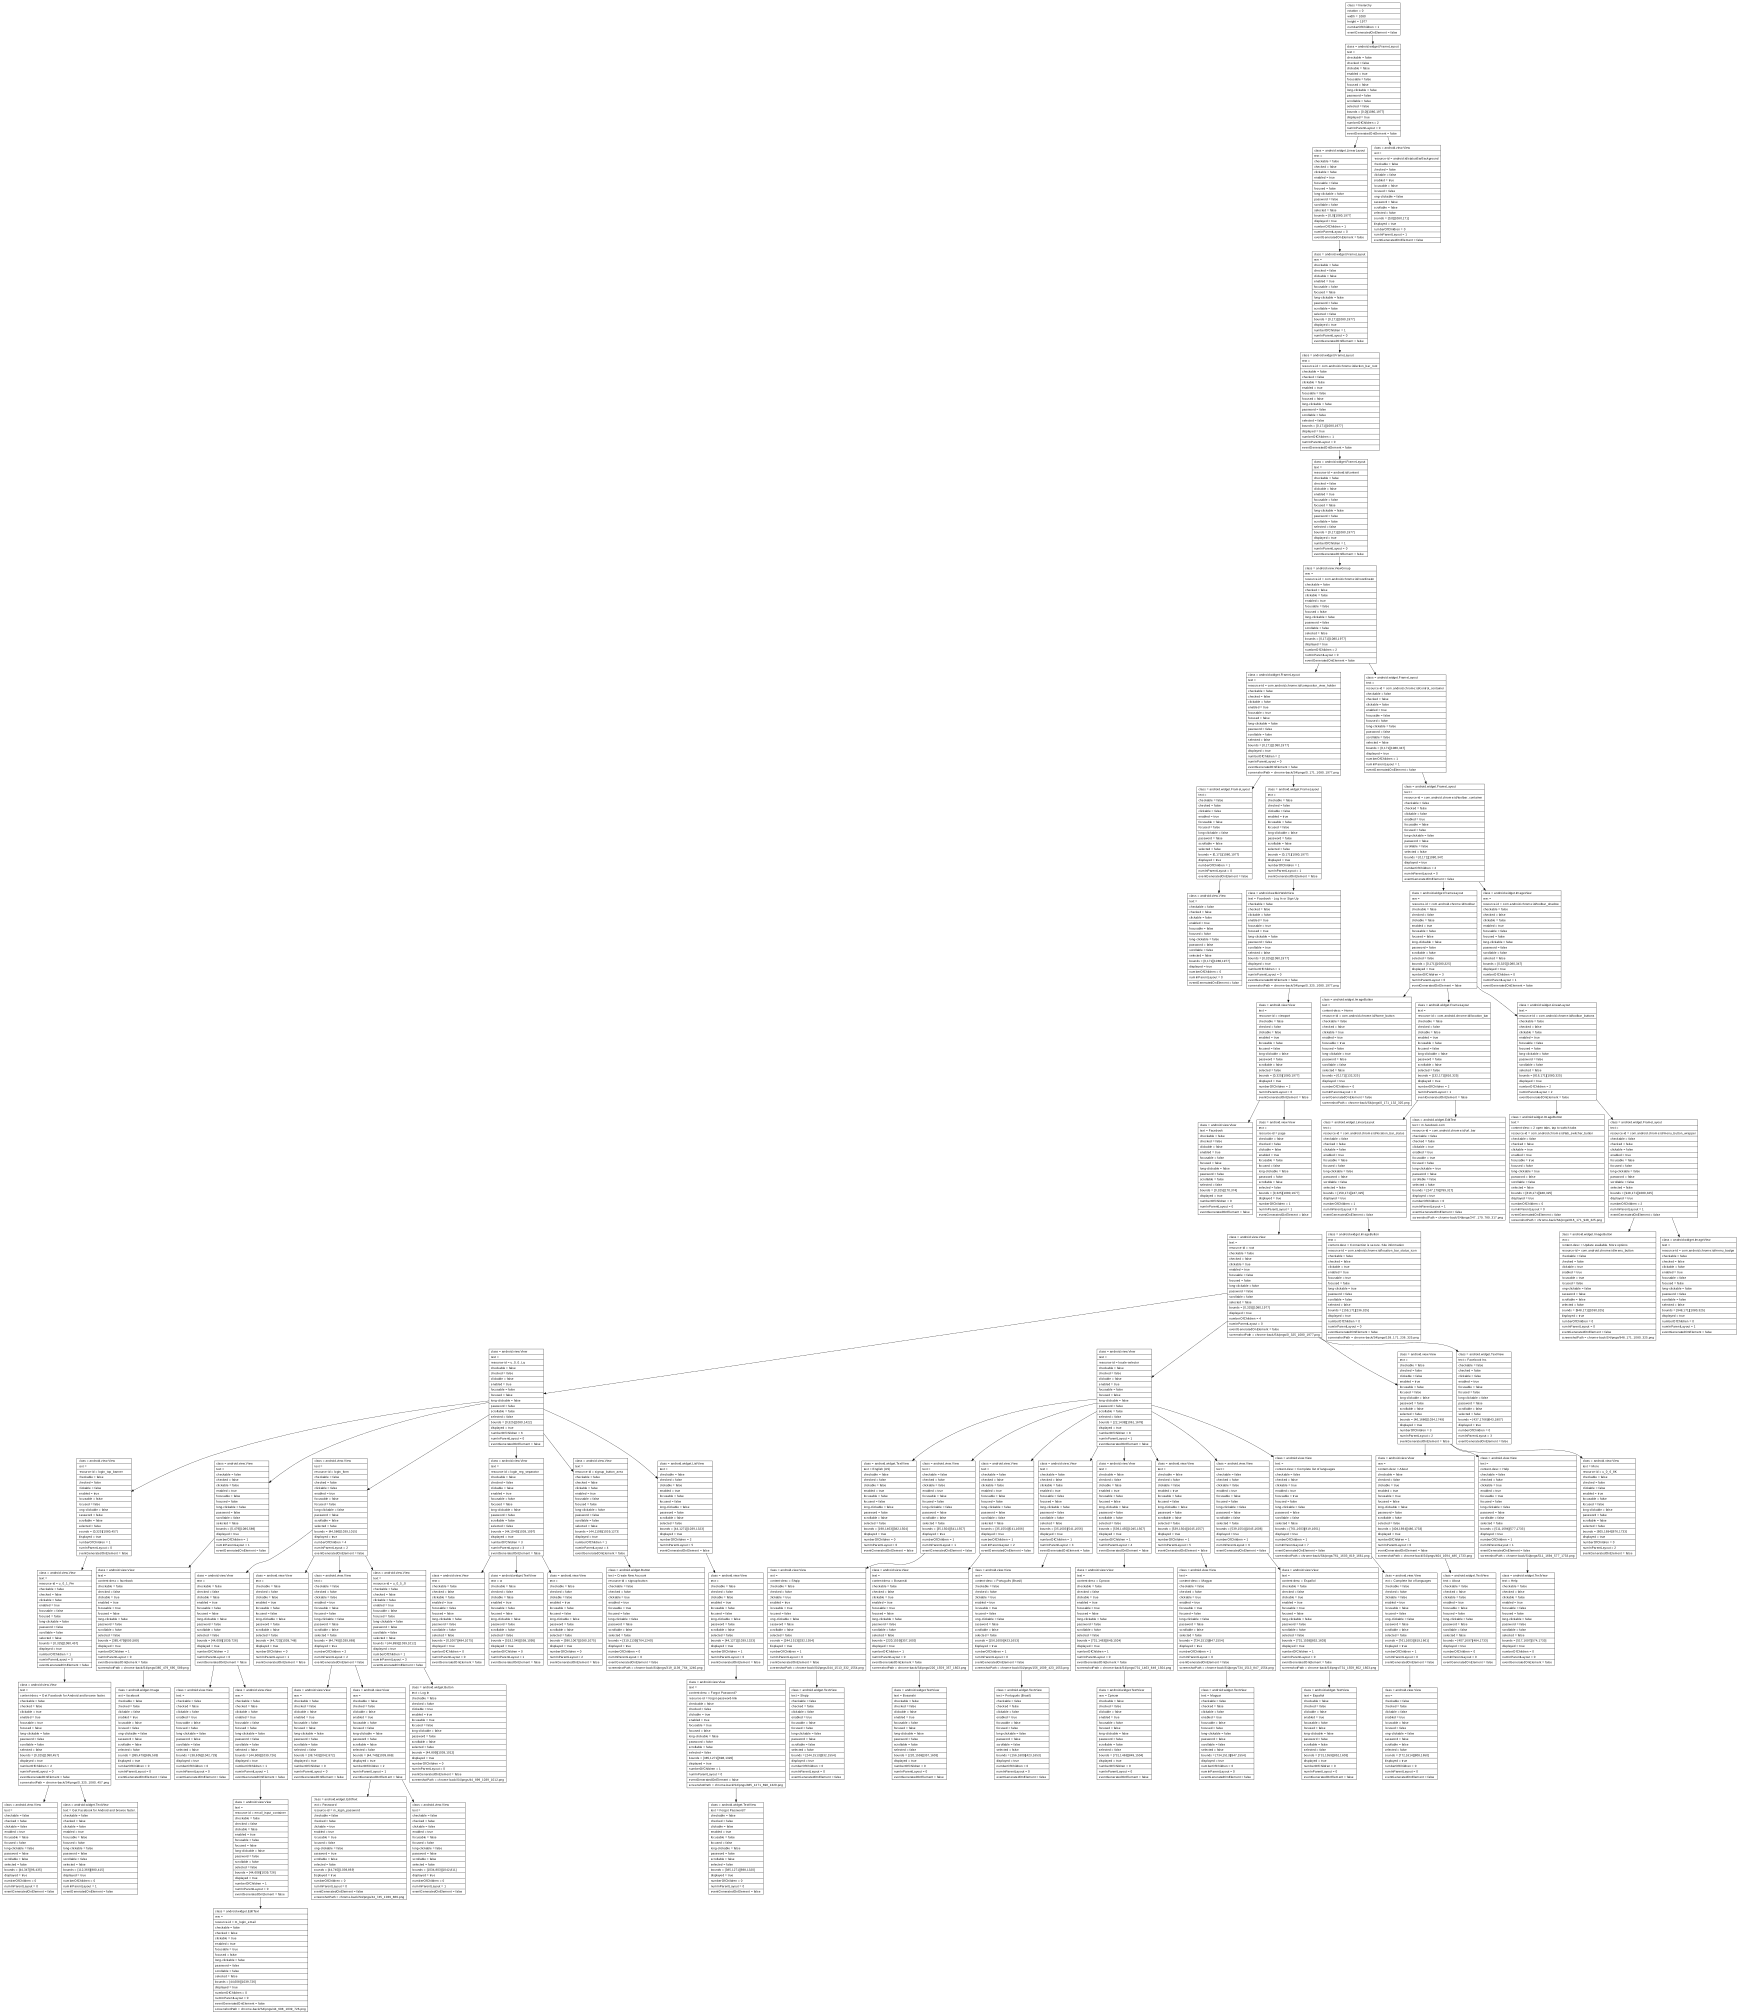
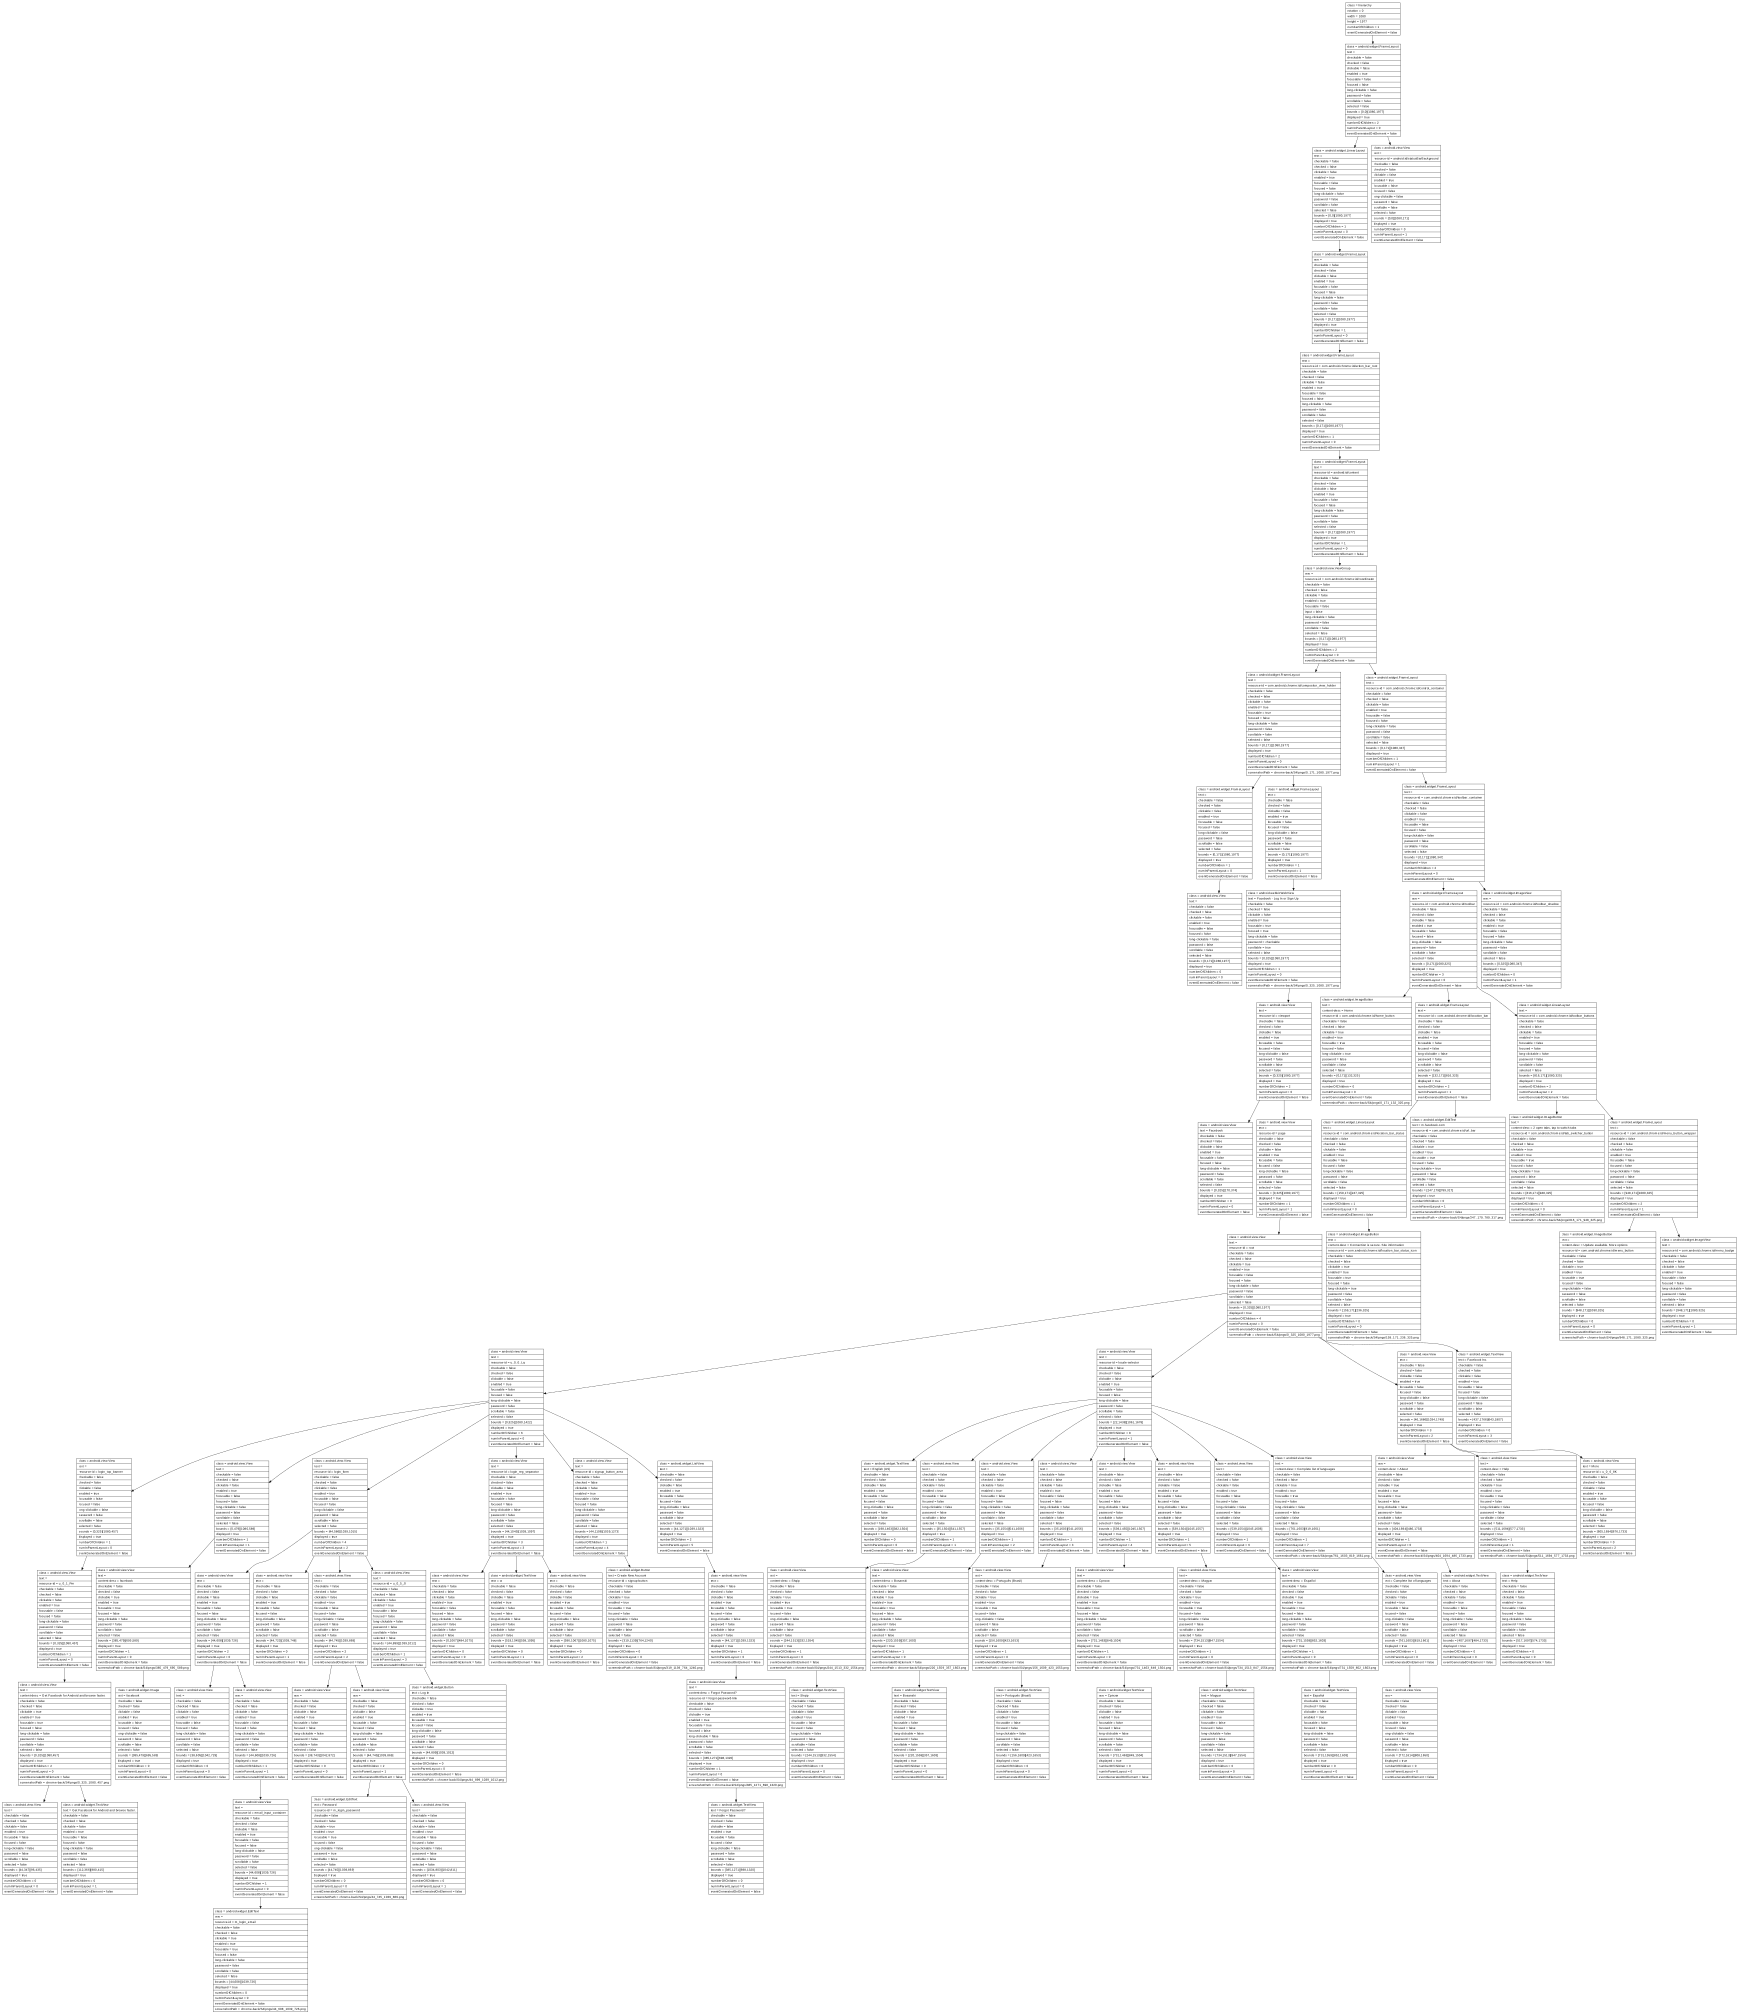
node "class = android.view.ViewGroup": text "focused = false" -> "input = false"
node "class = android.webkit.WebView": text "password = false" -> "password = checkable"
